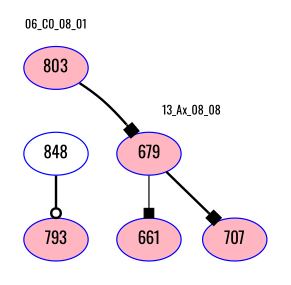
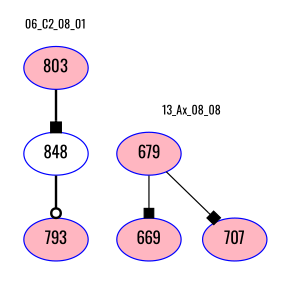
cluster "06_C0_08_01": label "06_C0_08_01" -> "06_C2_08_01"
edge "803" -> "679": now "803" -> "848"
edge "679" -> "707": style bold -> solid
node "661": label "661" -> "669"
